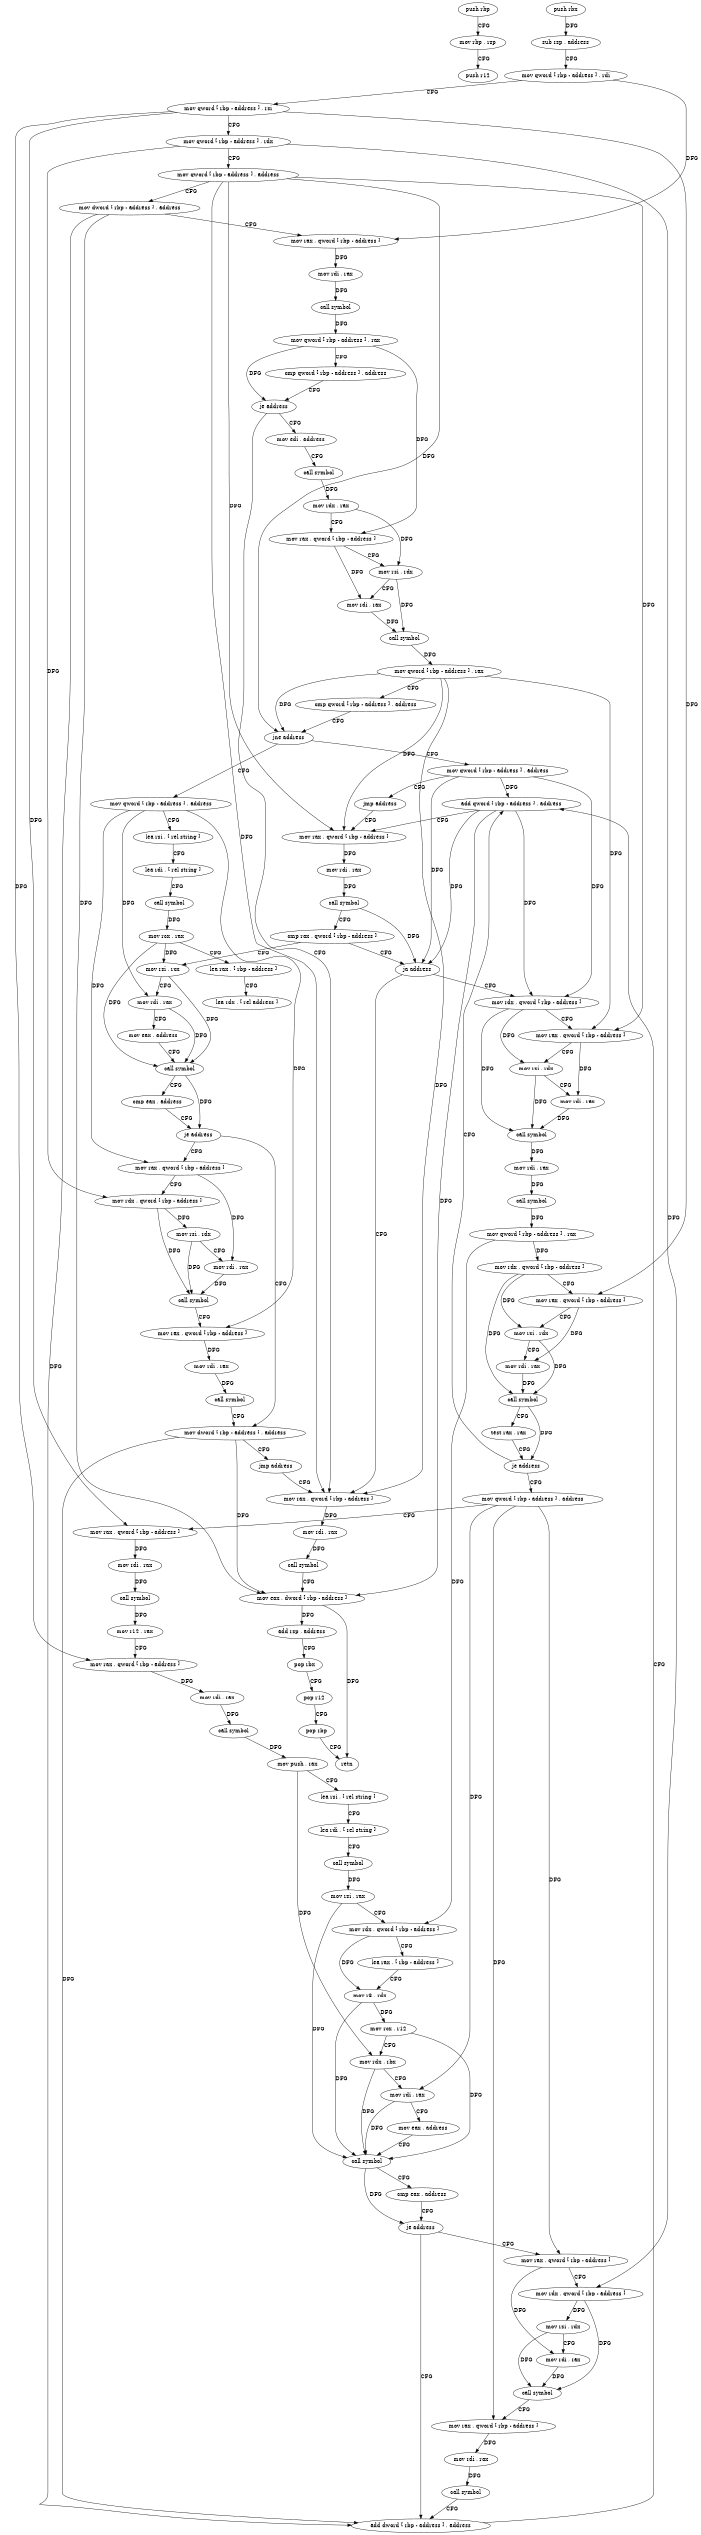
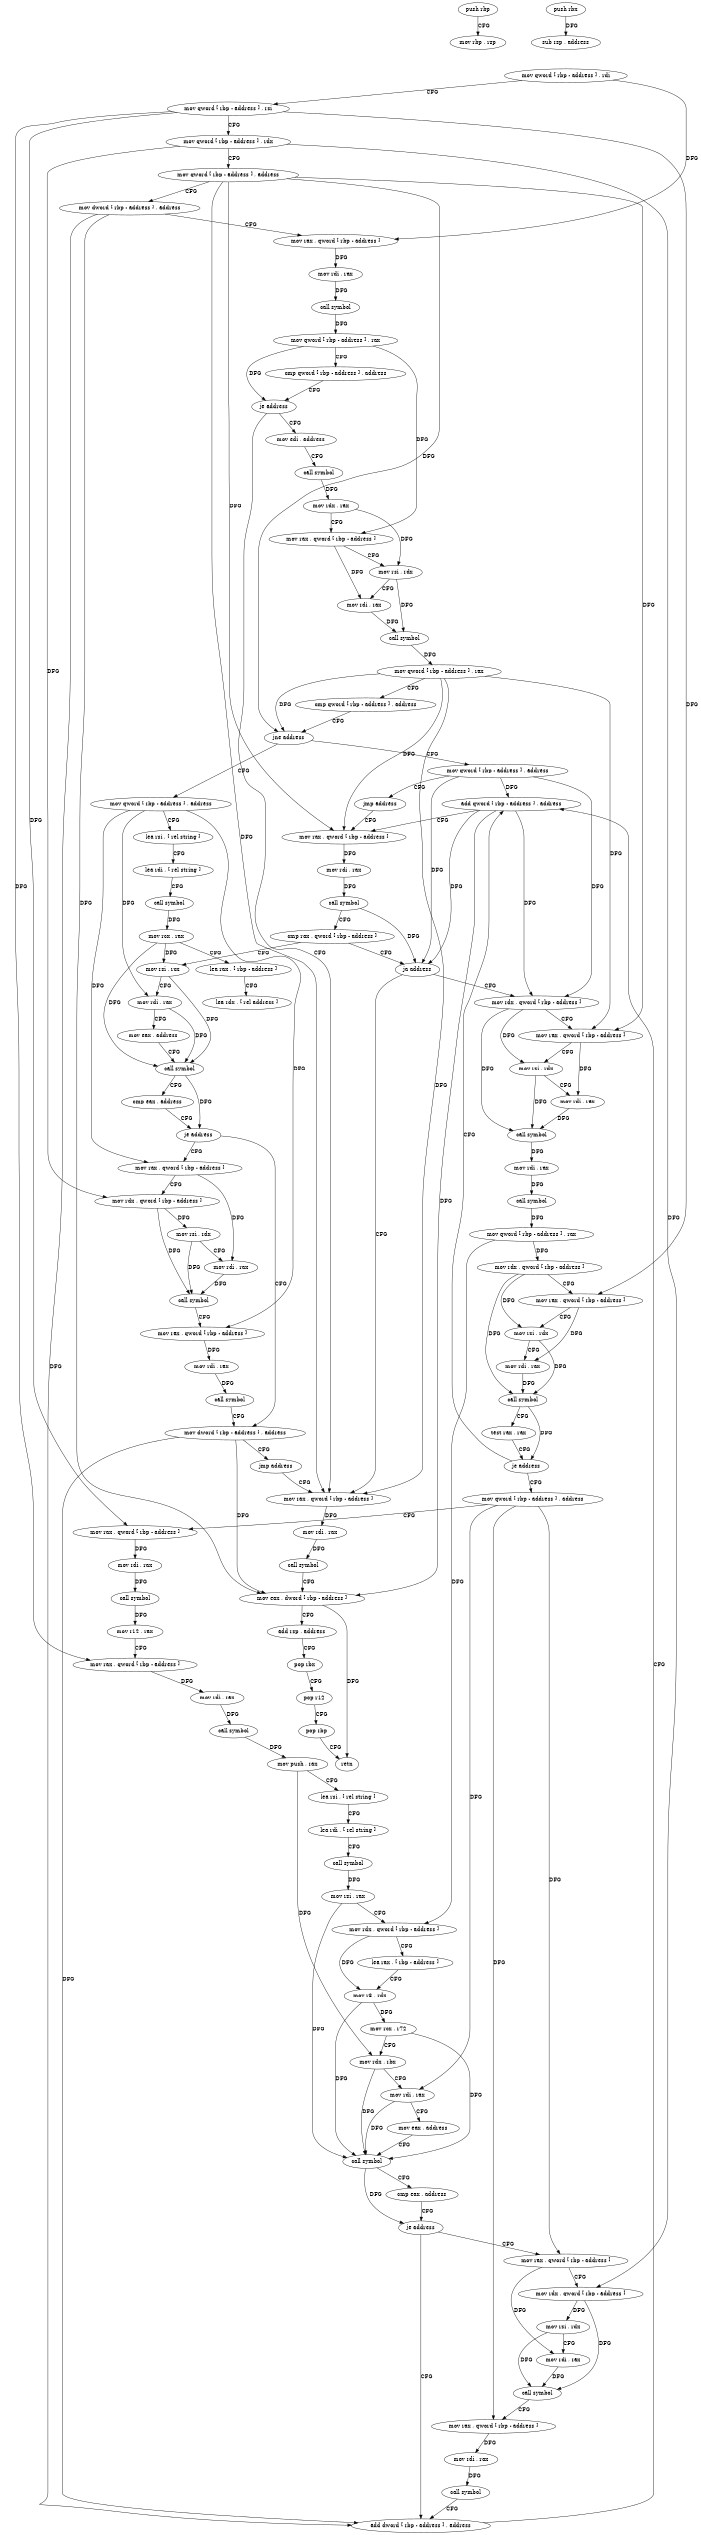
edge "sub rsp , address" -> "mov qword [ rbp - address ] , rdi": removed, label "CFG"
node "push r12": removed
edge "mov eax , dword [ rbp - address ]" -> "add rsp , address": label "DFG" -> "CFG"
node "mov rcx , r12": label "mov rcx , r12" -> "mov rcx , r72"
